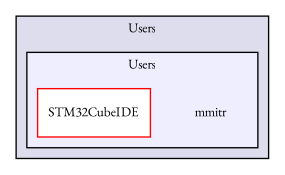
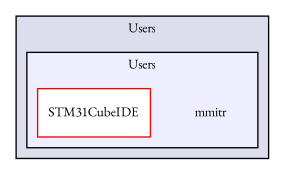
node "STM32CubeIDE": label "STM32CubeIDE" -> "STM31CubeIDE"
